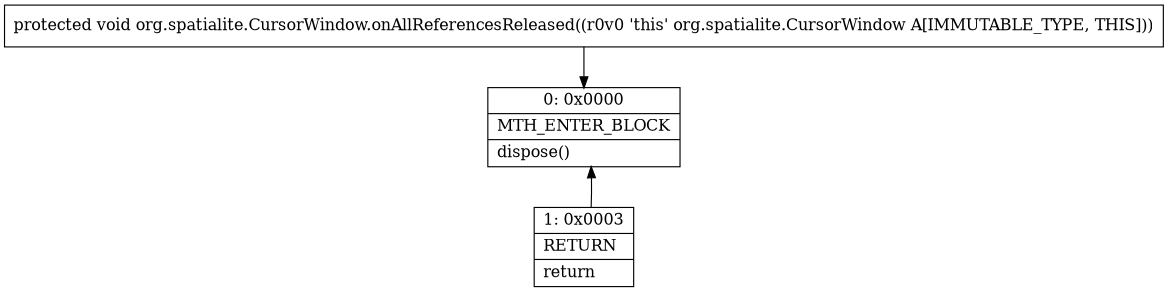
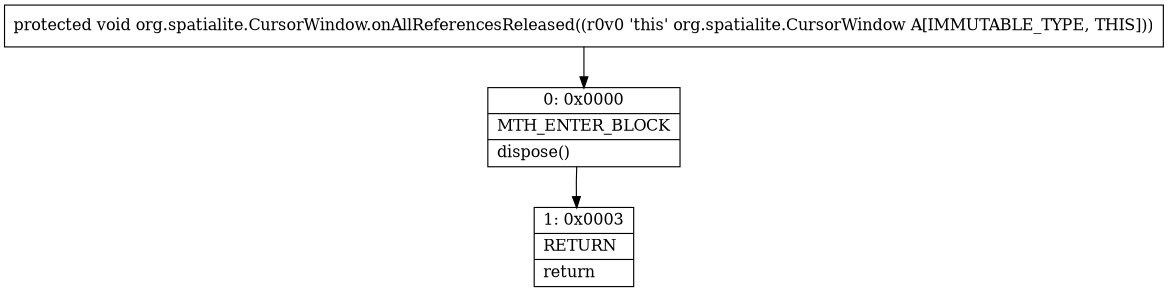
edge "1: 0x0003" -> "0: 0x0000": reversed
